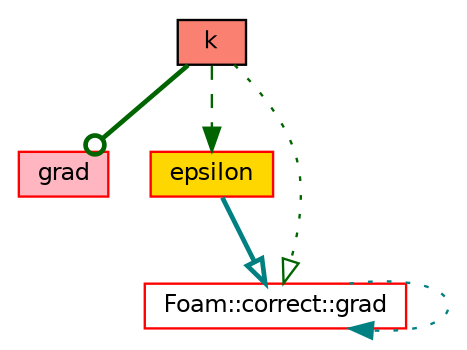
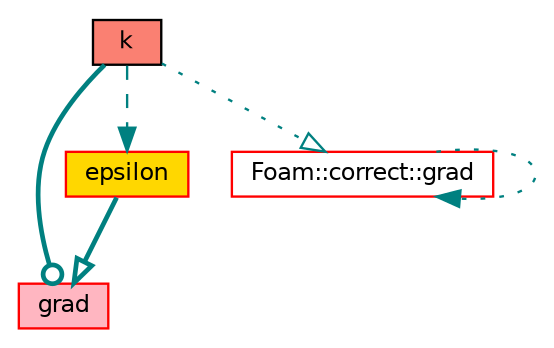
edge "k" -> "epsilon": color darkgreen -> teal
edge "k" -> "grad": color darkgreen -> teal
edge "k" -> "Foam::correct::grad": color darkgreen -> teal
edge "epsilon" -> "Foam::correct::grad": now "epsilon" -> "grad"
